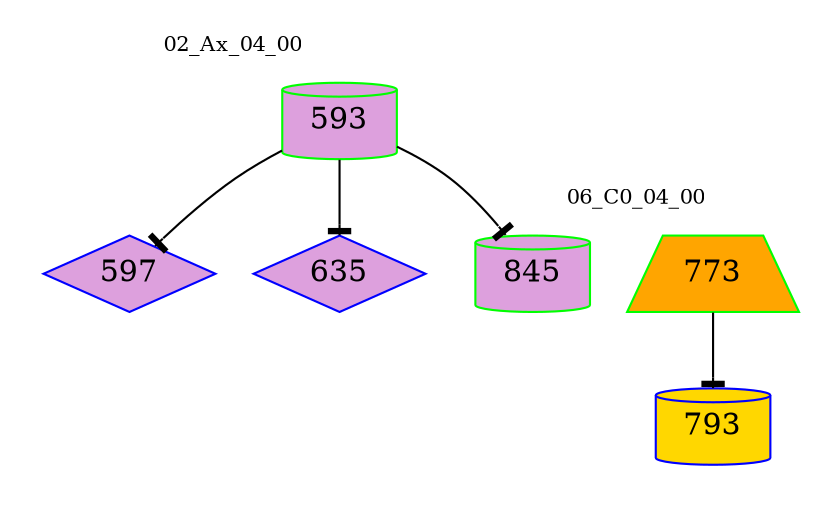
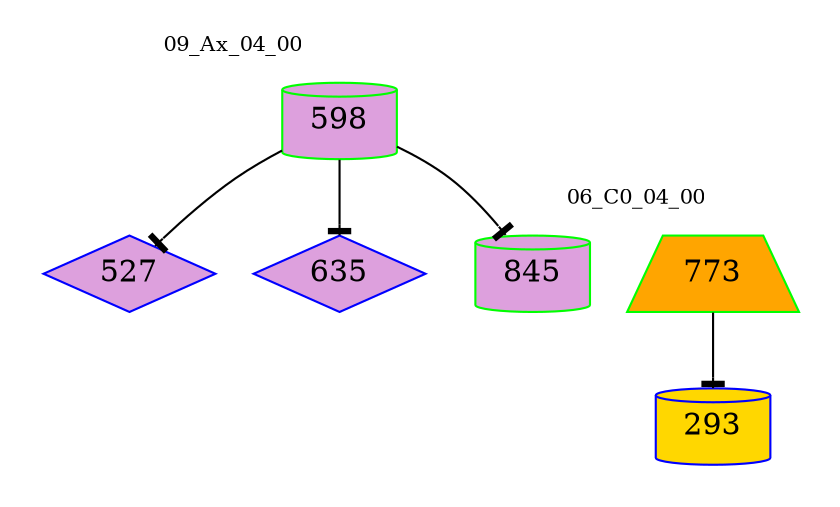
cluster "02_Ax_04_00": label "02_Ax_04_00" -> "09_Ax_04_00"
node "593": label "593" -> "598"
node "597": label "597" -> "527"
node "793": label "793" -> "293"
